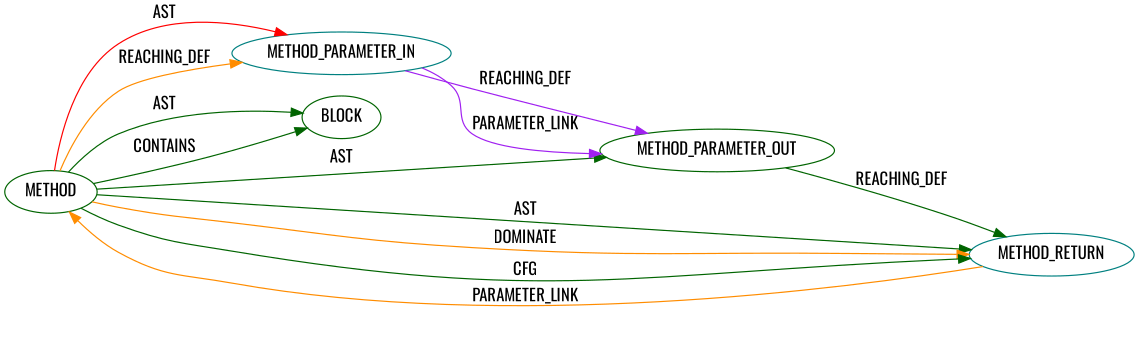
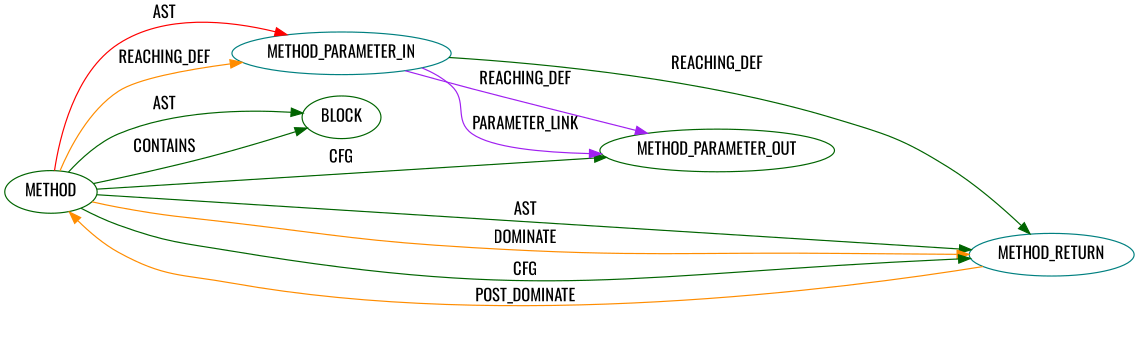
edge "METHOD" -> "METHOD_PARAMETER_OUT": label "AST" -> "CFG"
edge "METHOD_PARAMETER_OUT" -> "METHOD_RETURN": now "METHOD_PARAMETER_IN" -> "METHOD_RETURN"
edge "METHOD_RETURN" -> "METHOD": label "PARAMETER_LINK" -> "POST_DOMINATE"
